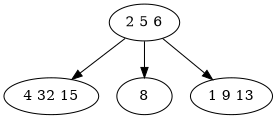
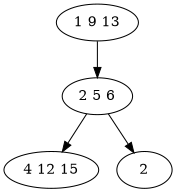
edge "2 5 6" -> "1 9 13": reversed
node "4 32 15": label "4 32 15" -> "4 12 15"
node "8": label "8" -> "2"
